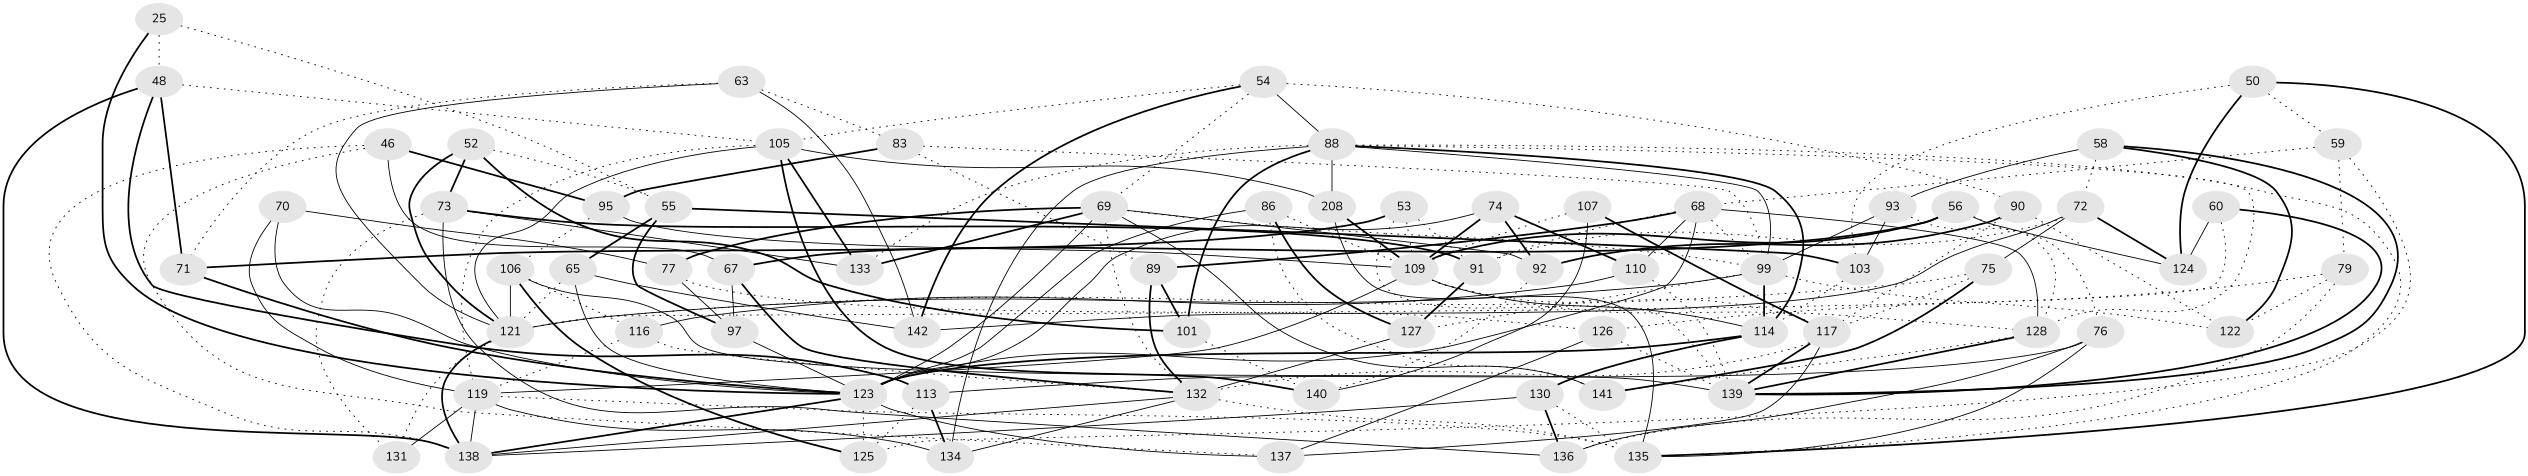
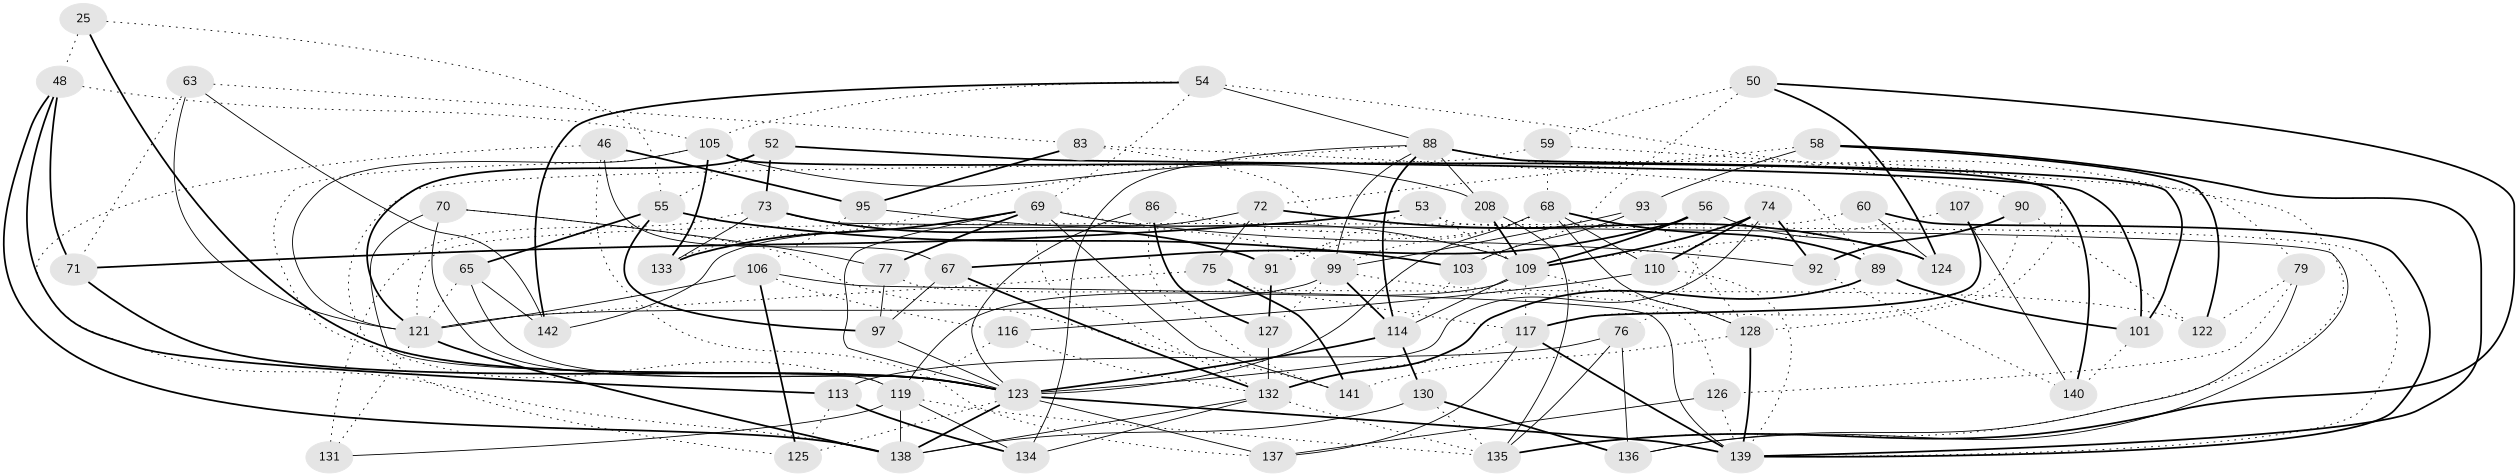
edge "70" -- "141": added
edge "79" -- "136": style dotted -> solid
edge "123" -- "139": added
